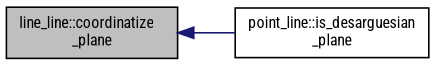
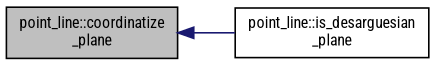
node "line_line::coordinatize _plane": label "line_line::coordinatize _plane" -> "point_line::coordinatize _plane"
